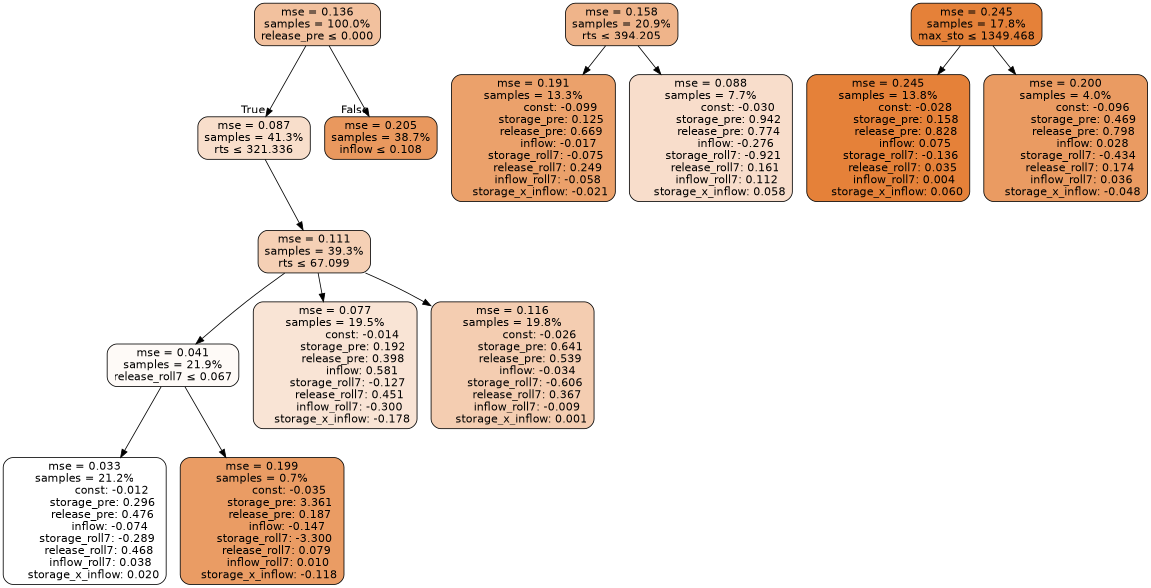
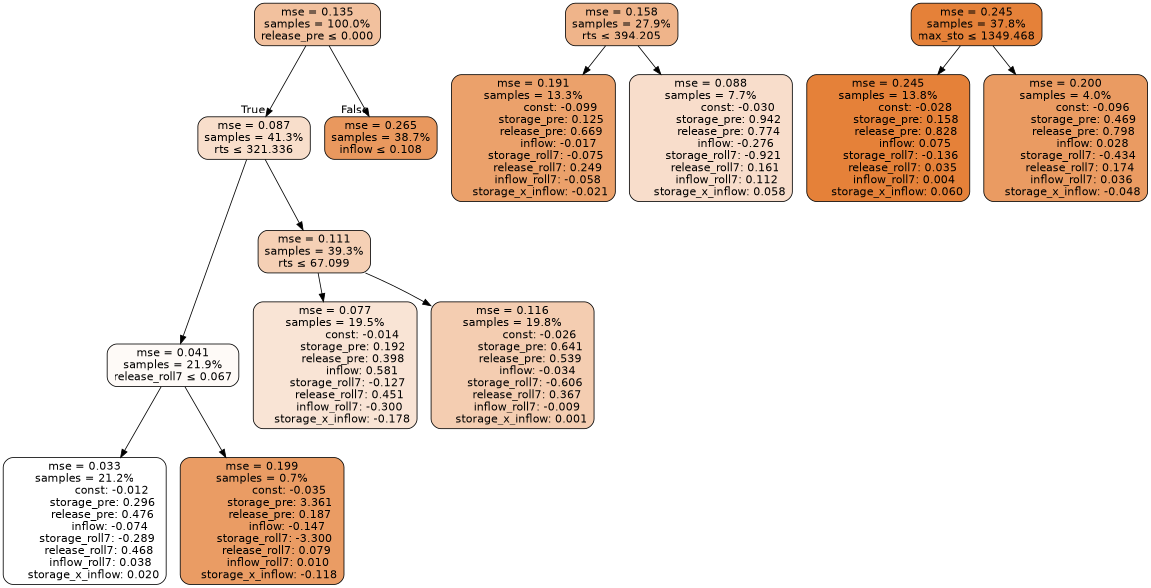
node "mse = 0.136 samples = 100.0% release_pre ≤ 0.000": label "mse = 0.136 samples = 100.0% release_pre ≤ 0.000" -> "mse = 0.135 samples = 100.0% release_pre ≤ 0.000"
node "mse = 0.158 samples = 20.9% rts ≤ 394.205": label "mse = 0.158 samples = 20.9% rts ≤ 394.205" -> "mse = 0.158 samples = 27.9% rts ≤ 394.205"
node "mse = 0.245 samples = 17.8% max_sto ≤ 1349.468": label "mse = 0.245 samples = 17.8% max_sto ≤ 1349.468" -> "mse = 0.245 samples = 37.8% max_sto ≤ 1349.468"
node "mse = 0.205 samples = 38.7% inflow ≤ 0.108": label "mse = 0.205 samples = 38.7% inflow ≤ 0.108" -> "mse = 0.265 samples = 38.7% inflow ≤ 0.108"
edge "mse = 0.111 samples = 39.3% rts ≤ 67.099" -> "mse = 0.041 samples = 21.9% release_roll7 ≤ 0.067": now "mse = 0.087 samples = 41.3% rts ≤ 321.336" -> "mse = 0.041 samples = 21.9% release_roll7 ≤ 0.067"
